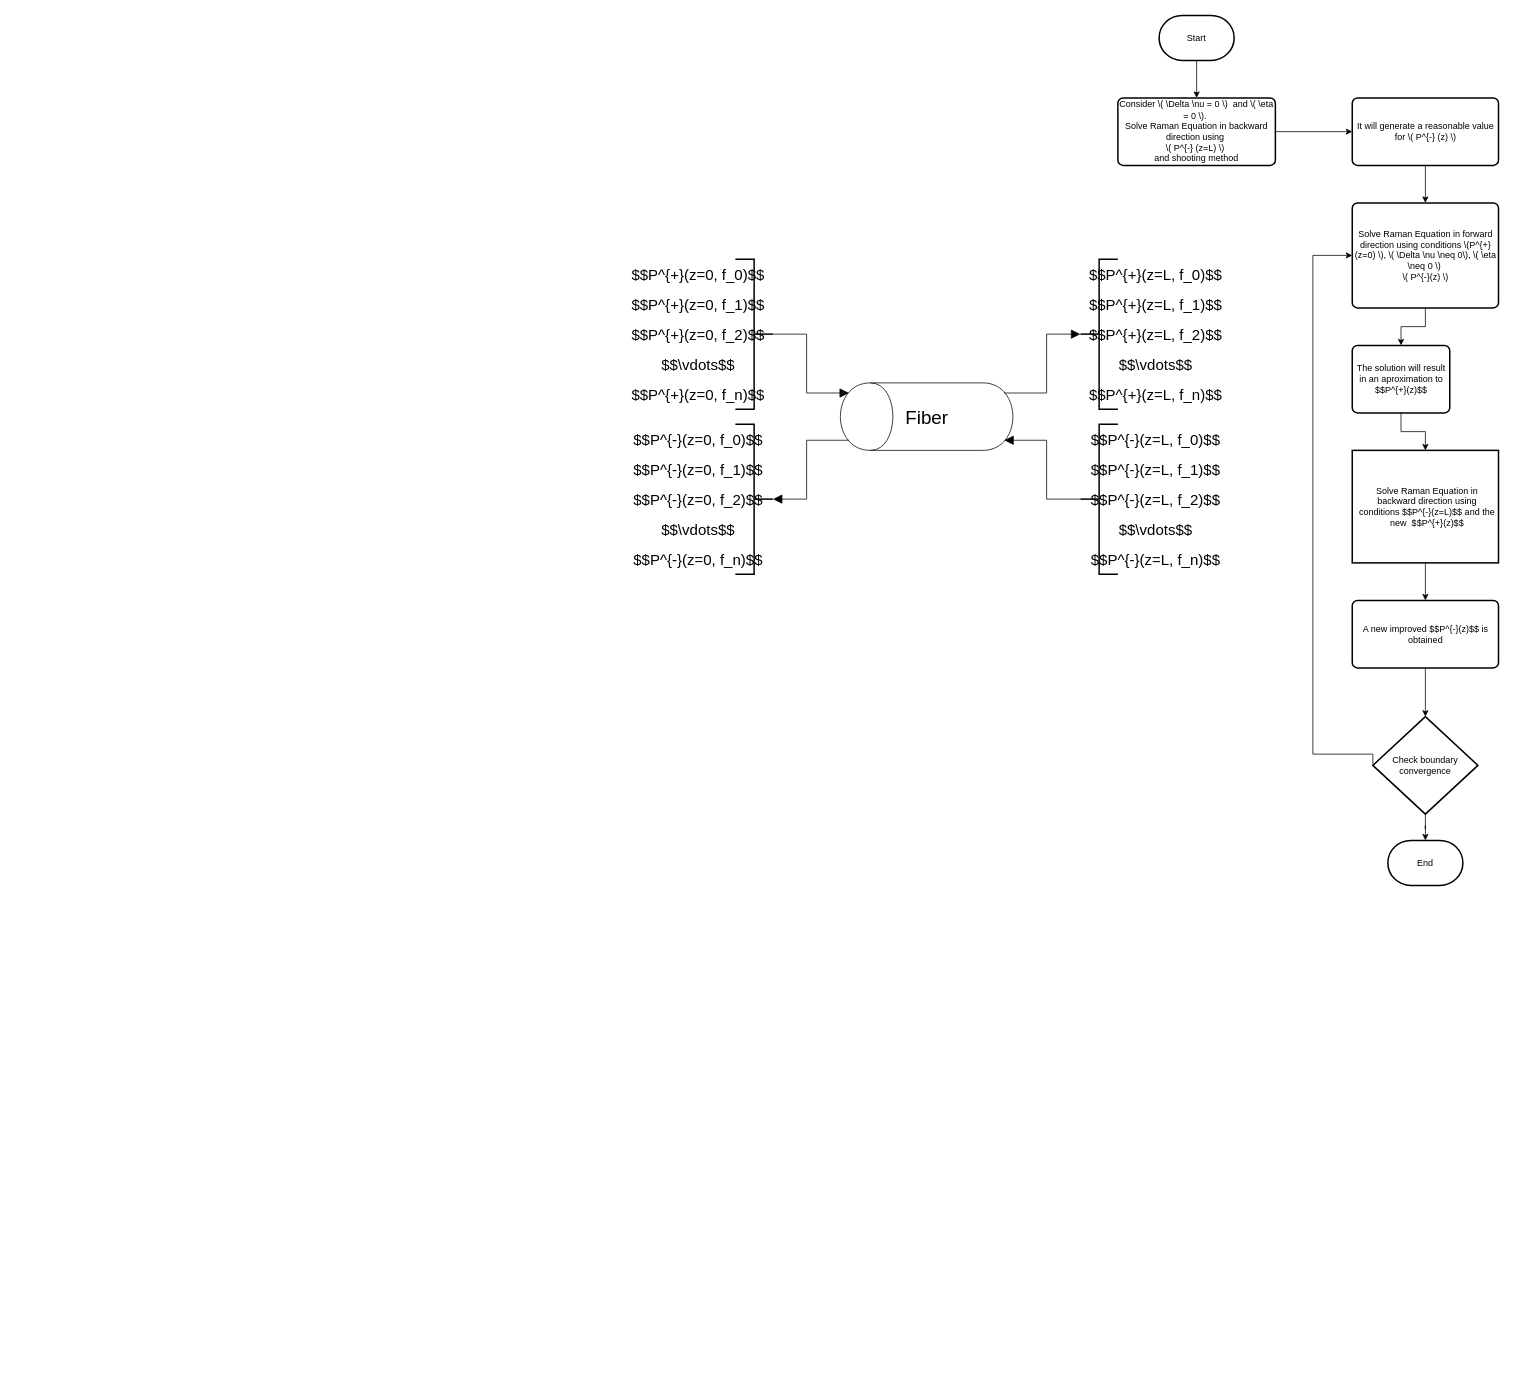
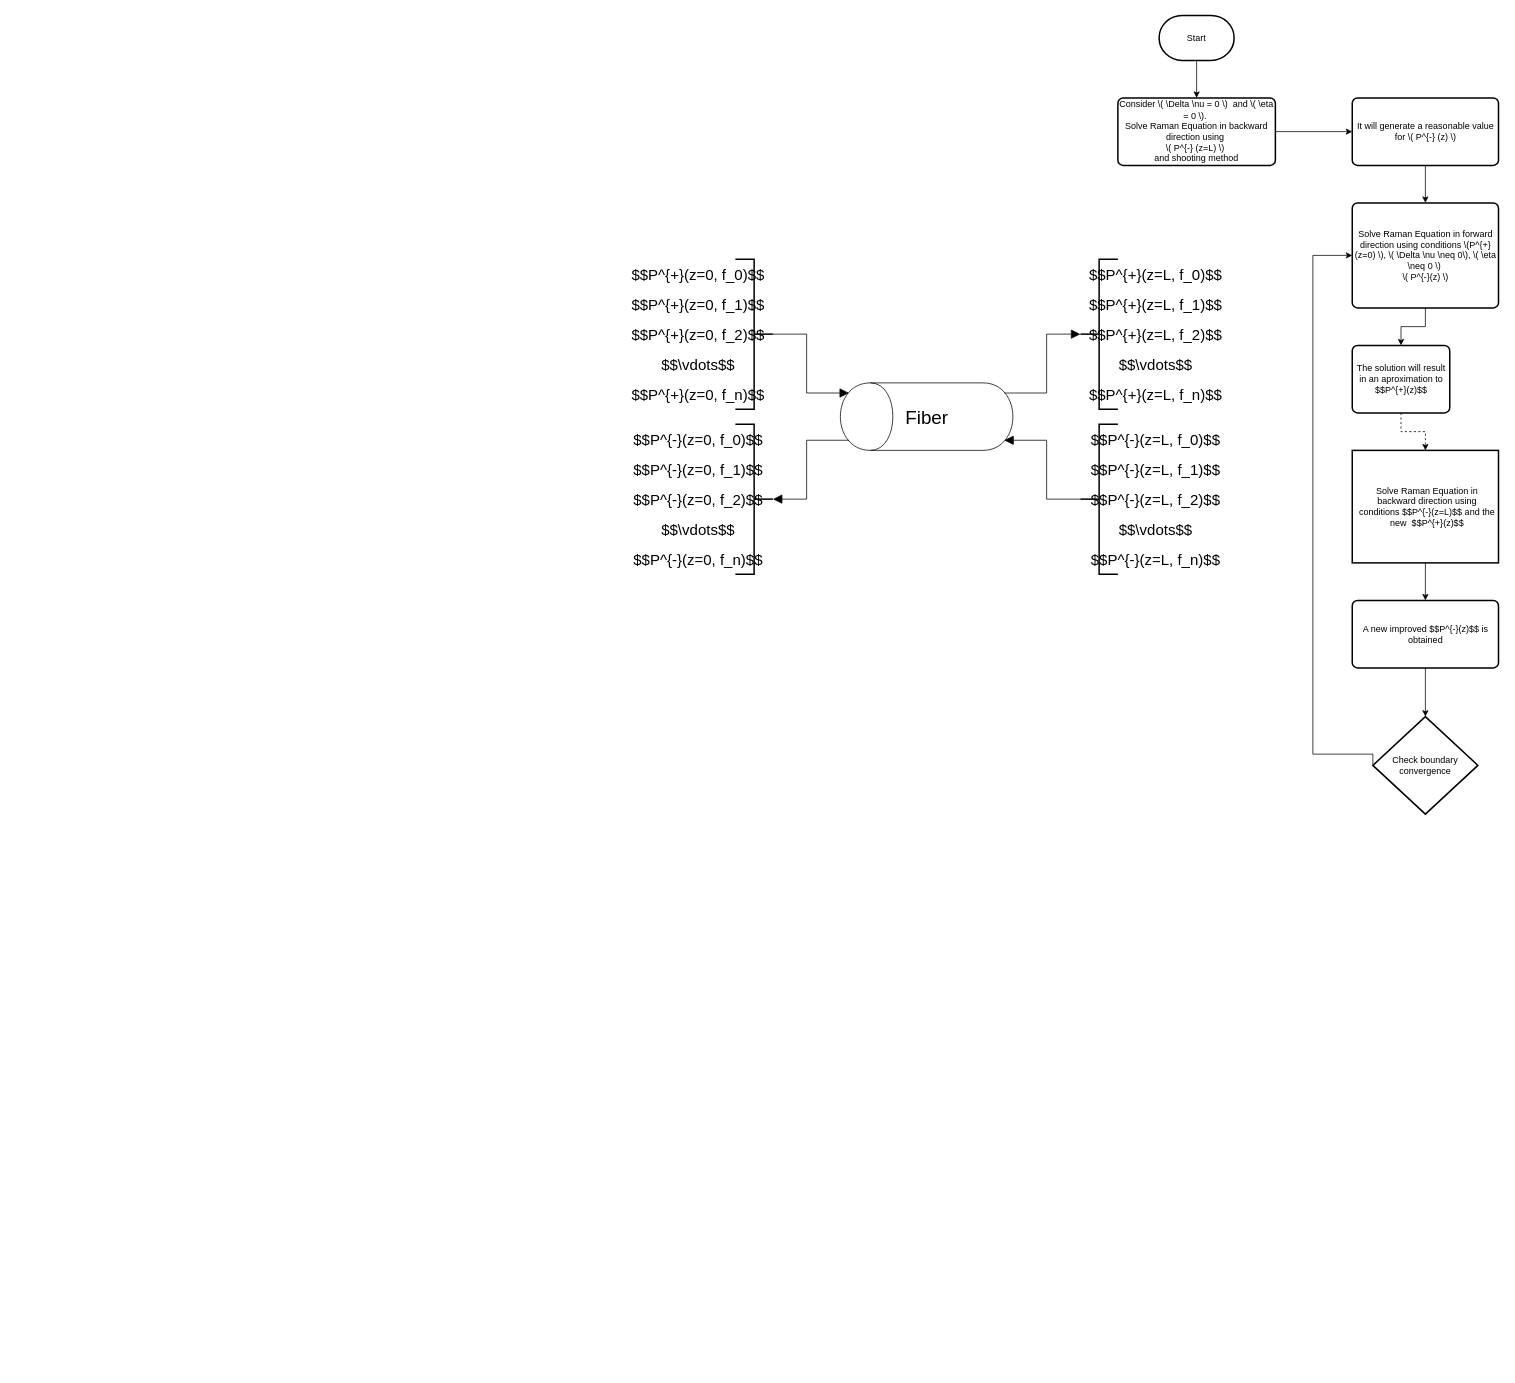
edge "The solution will result in an aproximation to $$P^{+}(z)$$" -> "Solve Raman Equation in backward direction using conditions $$P^{-}(z=L)$$ and the new $$P^{+}(z)$$": style solid -> dashed
edge "Check boundary convergence" -> "End": removed
node "End": removed
